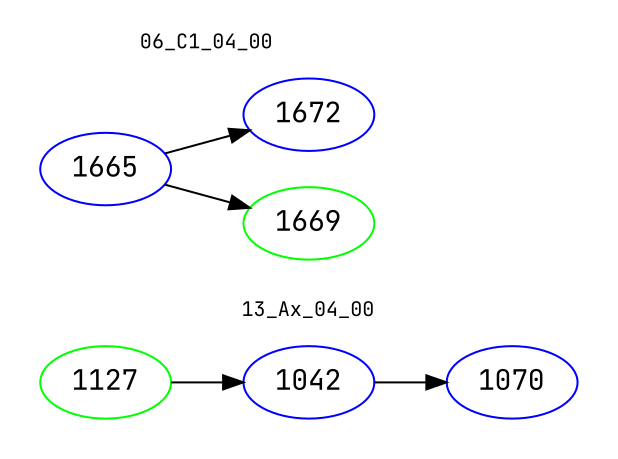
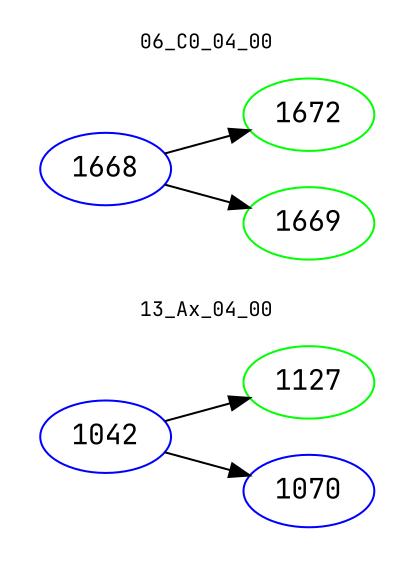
cluster "06_C1_04_00": label "06_C1_04_00" -> "06_C0_04_00"
node "1672": color blue -> green
node "1665": label "1665" -> "1668"
edge "1127" -> "1042": reversed
